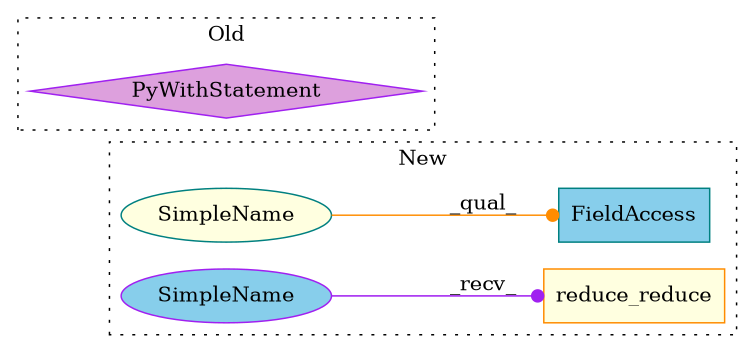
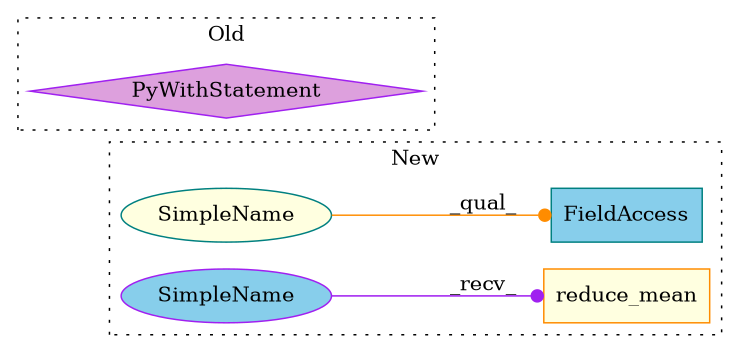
node "reduce_reduce": label "reduce_reduce" -> "reduce_mean"
